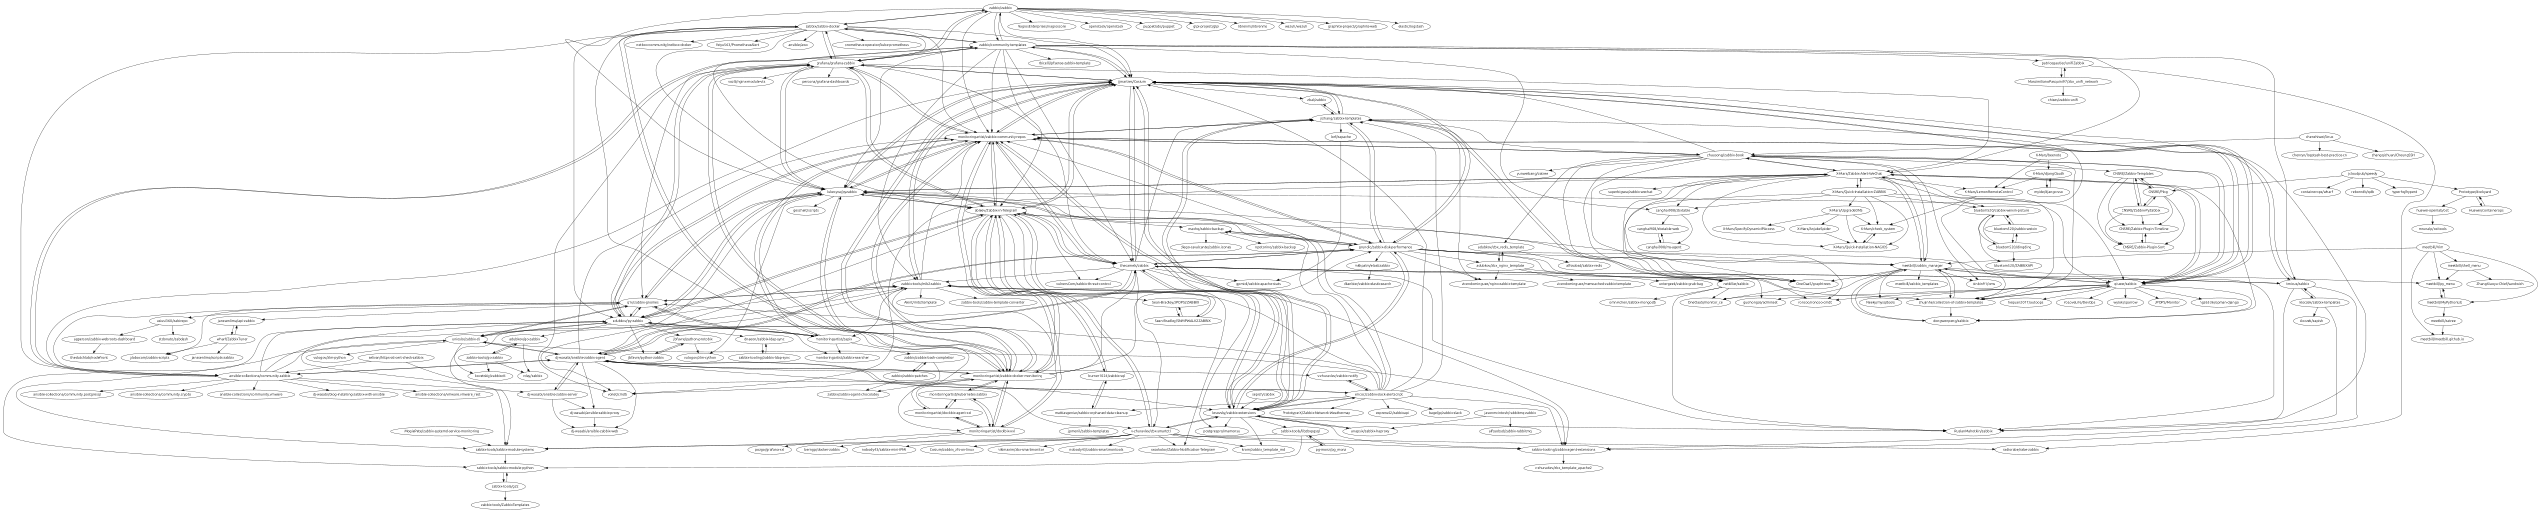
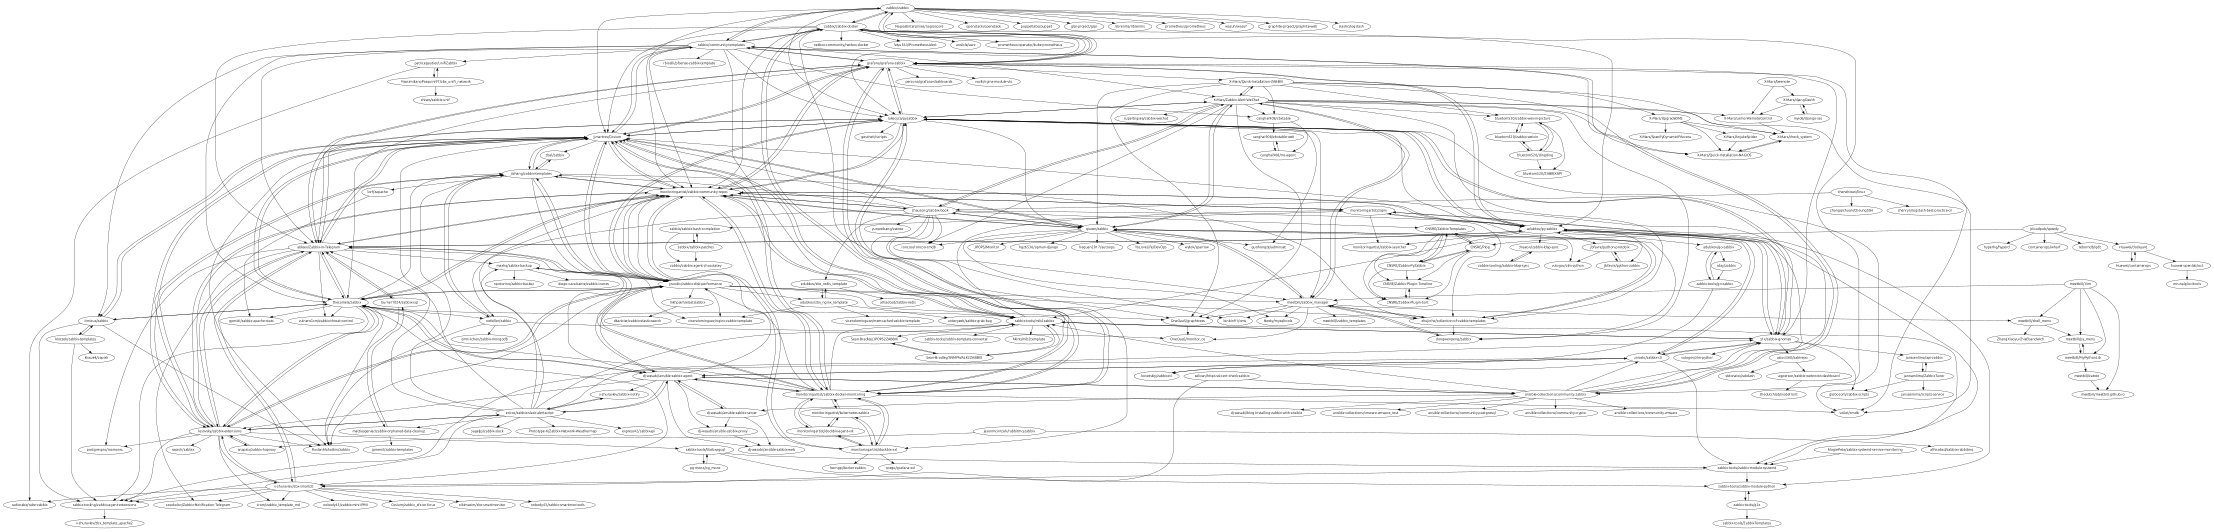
node "prometheus/prometheus": added
edge "grafana/grafana-zabbix" -> "X-Mars/Zabbix-Alert-WeChat": now "grafana/grafana-zabbix" -> "X-Mars/Quick-Installation-ZABBIX"
node "Prototype/dockyard": label "Prototype/dockyard" -> "Huawei/dockyard"
edge "meetbill/zabbix_manager" -> "meetbill/py_menu": now "meetbill/zabbix_manager" -> "meetbill/shell_menu"
edge "monitoringartist/zabbix-community-repos" -> "zabbix-tools/mib2zabbix": added
node "wharf/ZabbixTuner": label "wharf/ZabbixTuner" -> "janssenlima/ZabbixTuner"
edge "unioslo/zabbix-cli" -> "vulogov/zlm-python": now "q1x/zabbix-gnomes" -> "vulogov/zlm-python"
node "janssenlima/scripts-zabbix": label "janssenlima/scripts-zabbix" -> "janssenlima/scripts-service"
edge "zabbix-tools/go-zabbix" -> "rday/zabbix": reversed
edge "sepich/zabbix" -> "lesovsky/zabbix-extensions": reversed
edge "v-zhuravlev/zbx-smartctl" -> "zabbix-tools/zabbix-module-systemd": reversed
